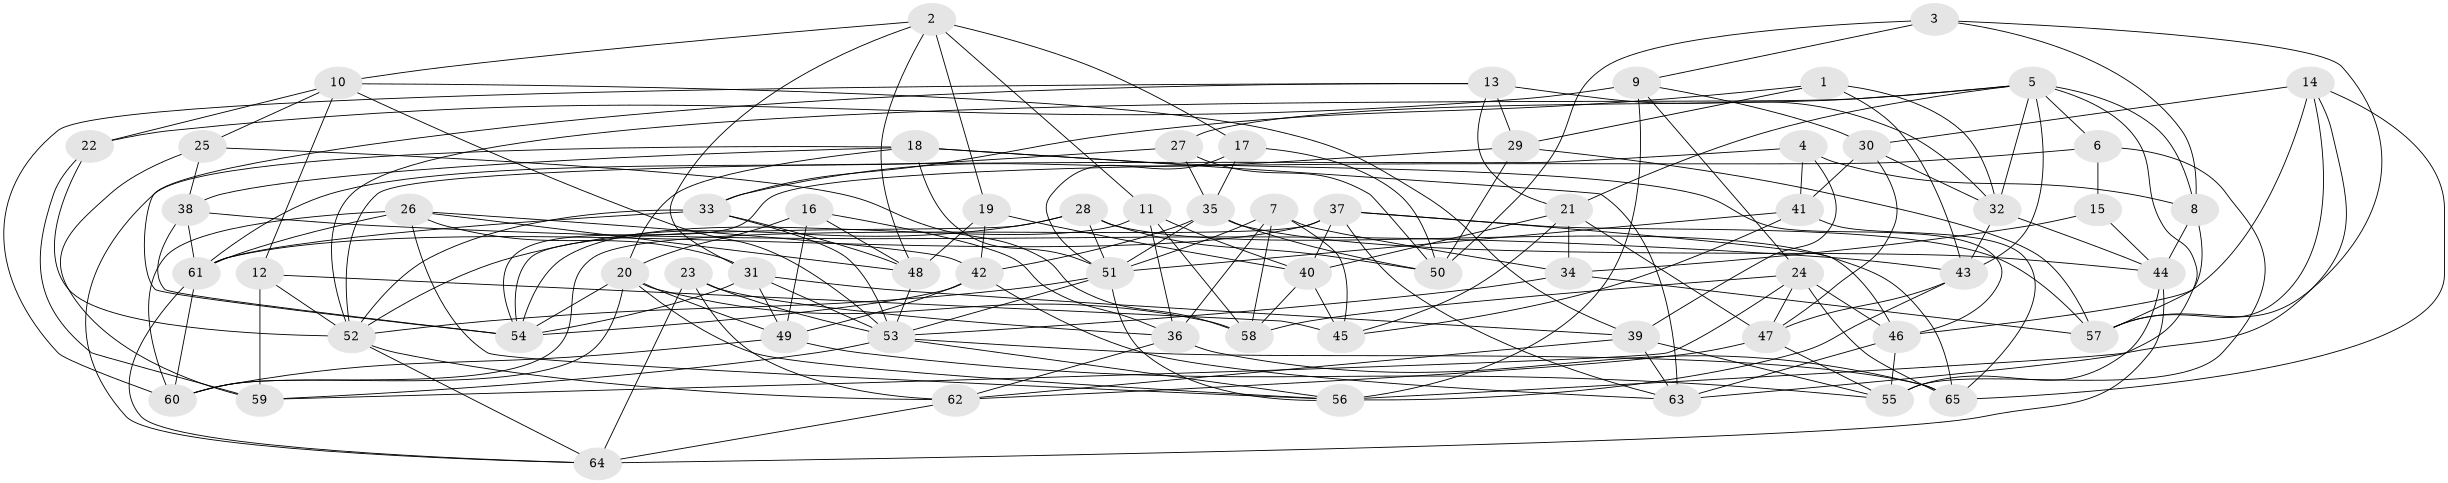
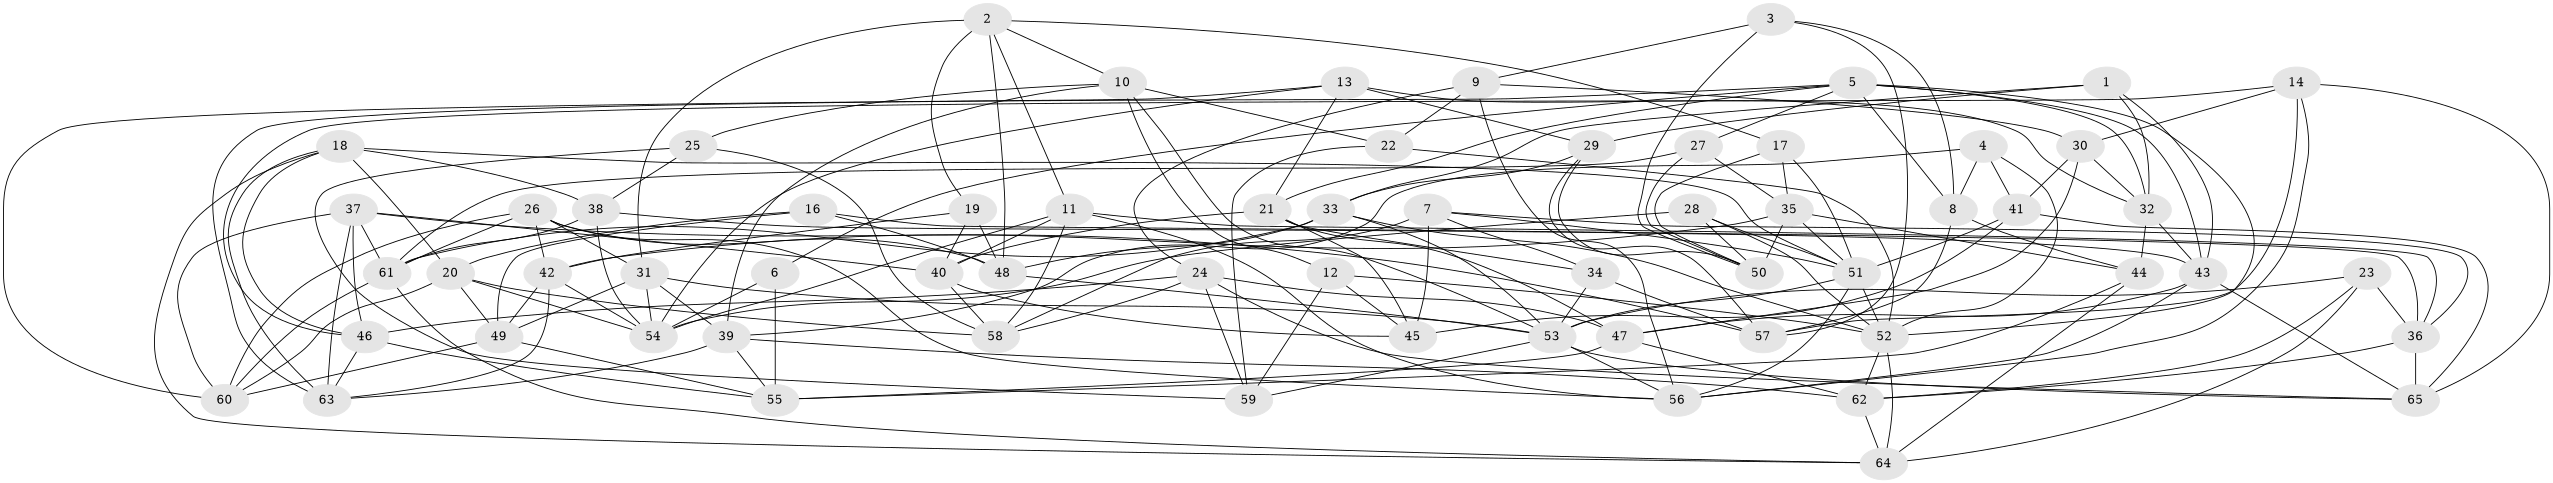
node "15": removed
edge "28" -- "65": now "43" -- "65"
edge "20" -- "56": now "11" -- "56"
